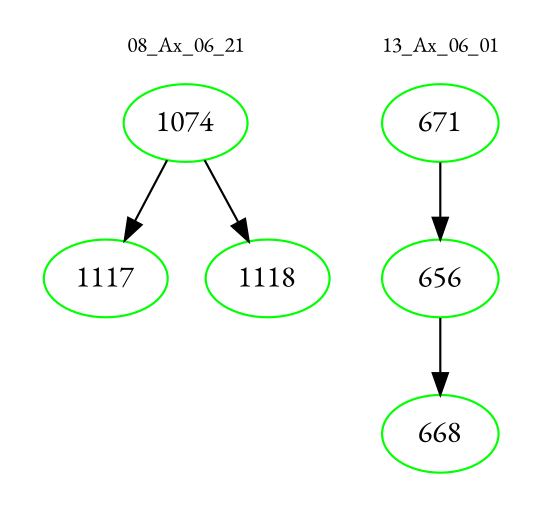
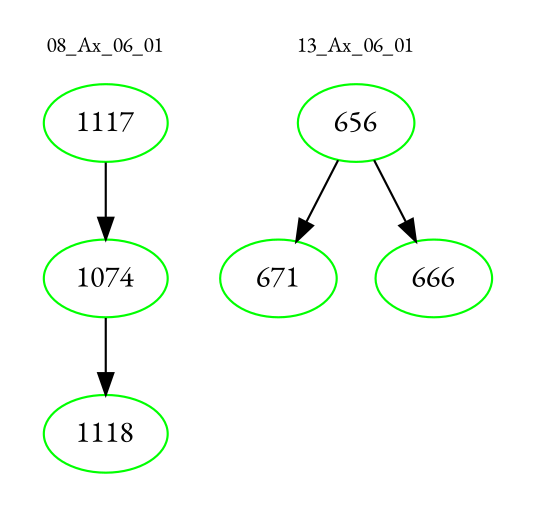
cluster "08_Ax_06_21": label "08_Ax_06_21" -> "08_Ax_06_01"
edge "671" -> "656": reversed
edge "1074" -> "1117": reversed
node "668": label "668" -> "666"
